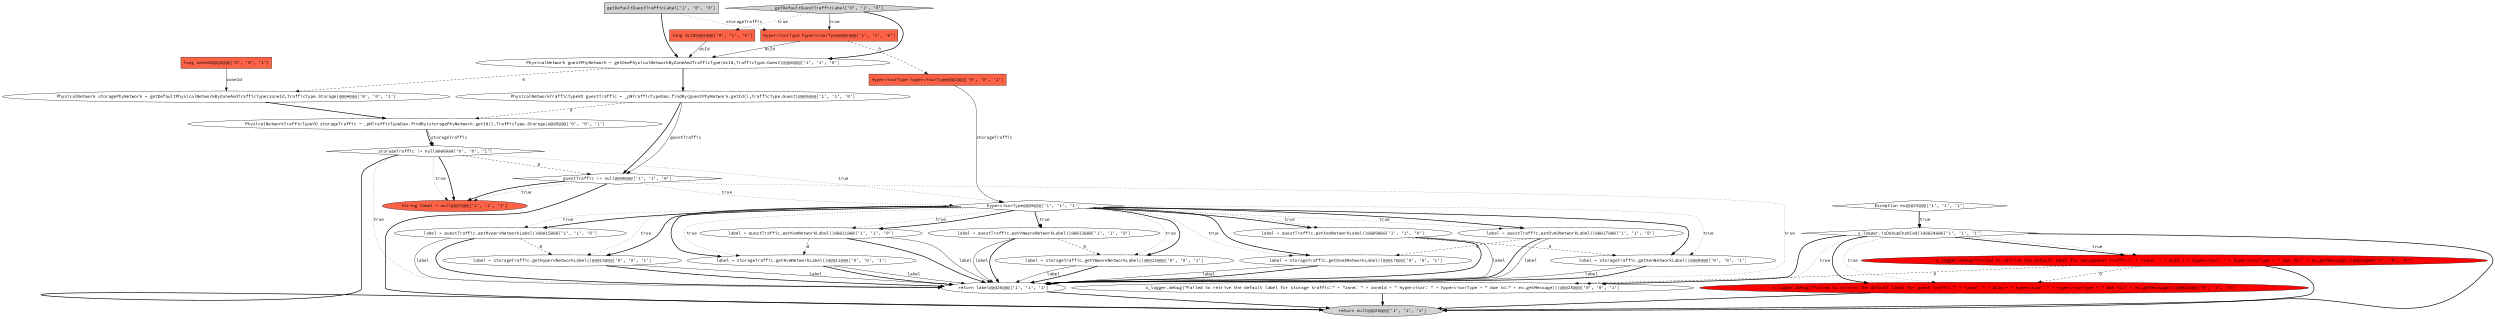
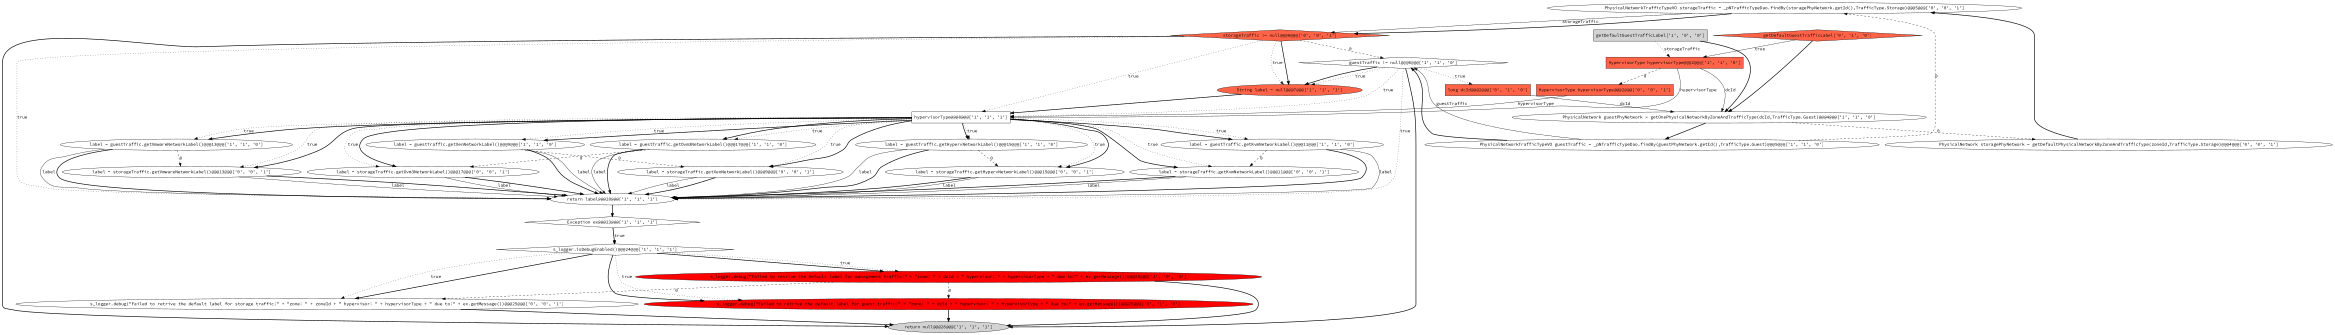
node "getDefaultGuestTrafficLabel['0', '1', '0']": fillcolor lightgray -> tomato
edge "getDefaultGuestTrafficLabel['0', '1', '0']" -> "long dcId@@@2@@@['0', '1', '0']": now "guestTraffic != null@@@6@@@['1', '1', '0']" -> "long dcId@@@2@@@['0', '1', '0']"
node "long zoneId@@@2@@@['0', '0', '1']": removed
edge "String label = null@@@7@@@['1', '1', '1']" -> "hypervisorType@@@8@@@['1', '1', '1']": added
edge "HypervisorType hypervisorType@@@2@@@['1', '1', '0']" -> "hypervisorType@@@8@@@['1', '1', '1']": added, label "hypervisorType"
edge "HypervisorType hypervisorType@@@2@@@['0', '0', '1']" -> "hypervisorType@@@8@@@['1', '1', '1']": label "storageTraffic" -> "hypervisorType"
node "storageTraffic != null@@@6@@@['0', '0', '1']": fillcolor white -> tomato
node "hypervisorType@@@8@@@['1', '1', '1']": shape diamond -> box
edge "s_logger.isDebugEnabled()@@@24@@@['1', '1', '1']" -> "return null@@@28@@@['1', '1', '1']": removed
edge "return label@@@20@@@['1', '1', '1']" -> "return null@@@28@@@['1', '1', '1']": now "return label@@@20@@@['1', '1', '1']" -> "Exception ex@@@23@@@['1', '1', '1']"
